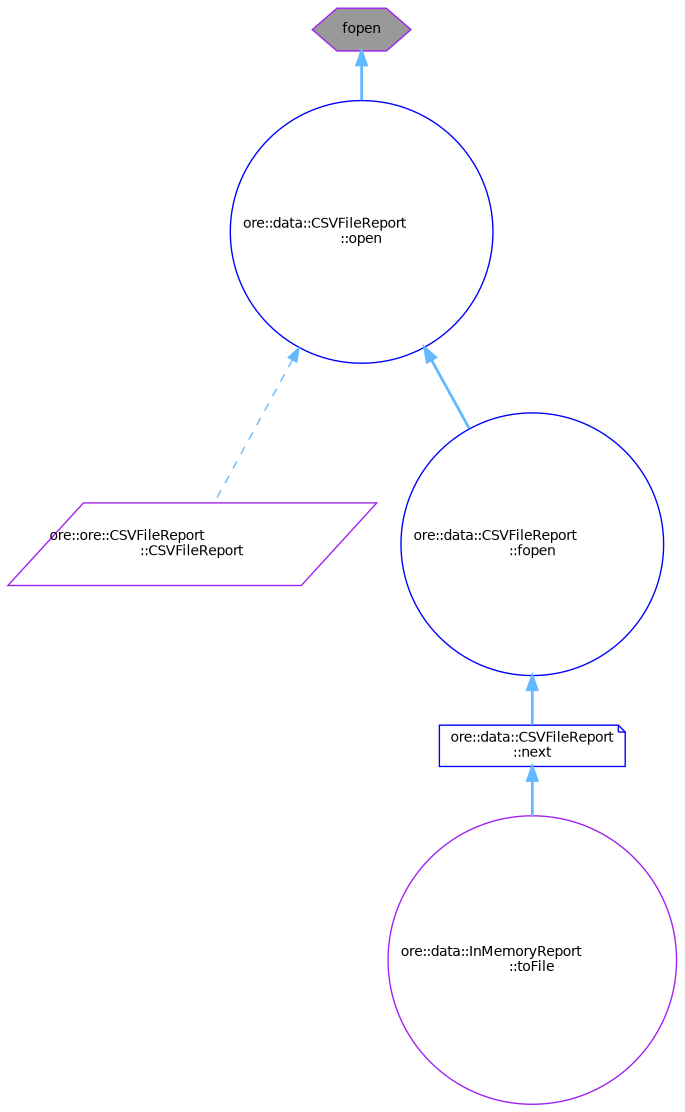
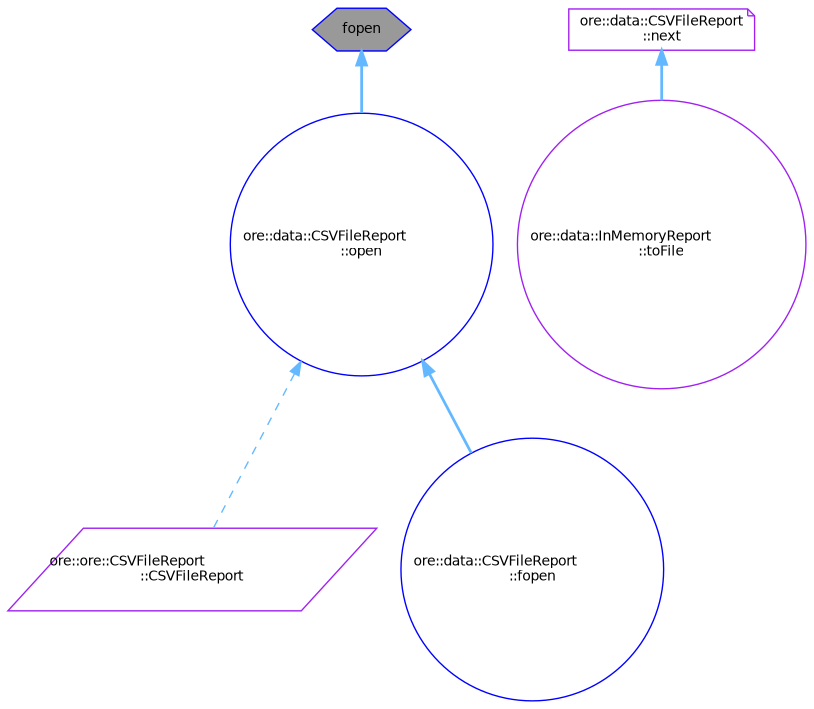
node "fopen": color purple -> blue
edge "ore::data::CSVFileReport ::next" -> "ore::data::CSVFileReport ::fopen": removed
node "ore::data::CSVFileReport ::next": color blue -> purple
